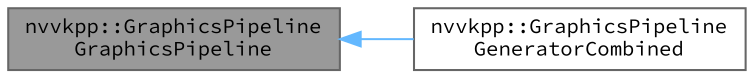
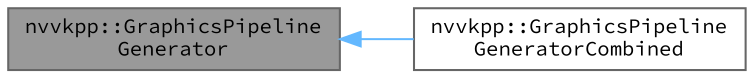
node "nvvkpp::GraphicsPipeline GraphicsPipeline": label "nvvkpp::GraphicsPipeline GraphicsPipeline" -> "nvvkpp::GraphicsPipeline Generator"
